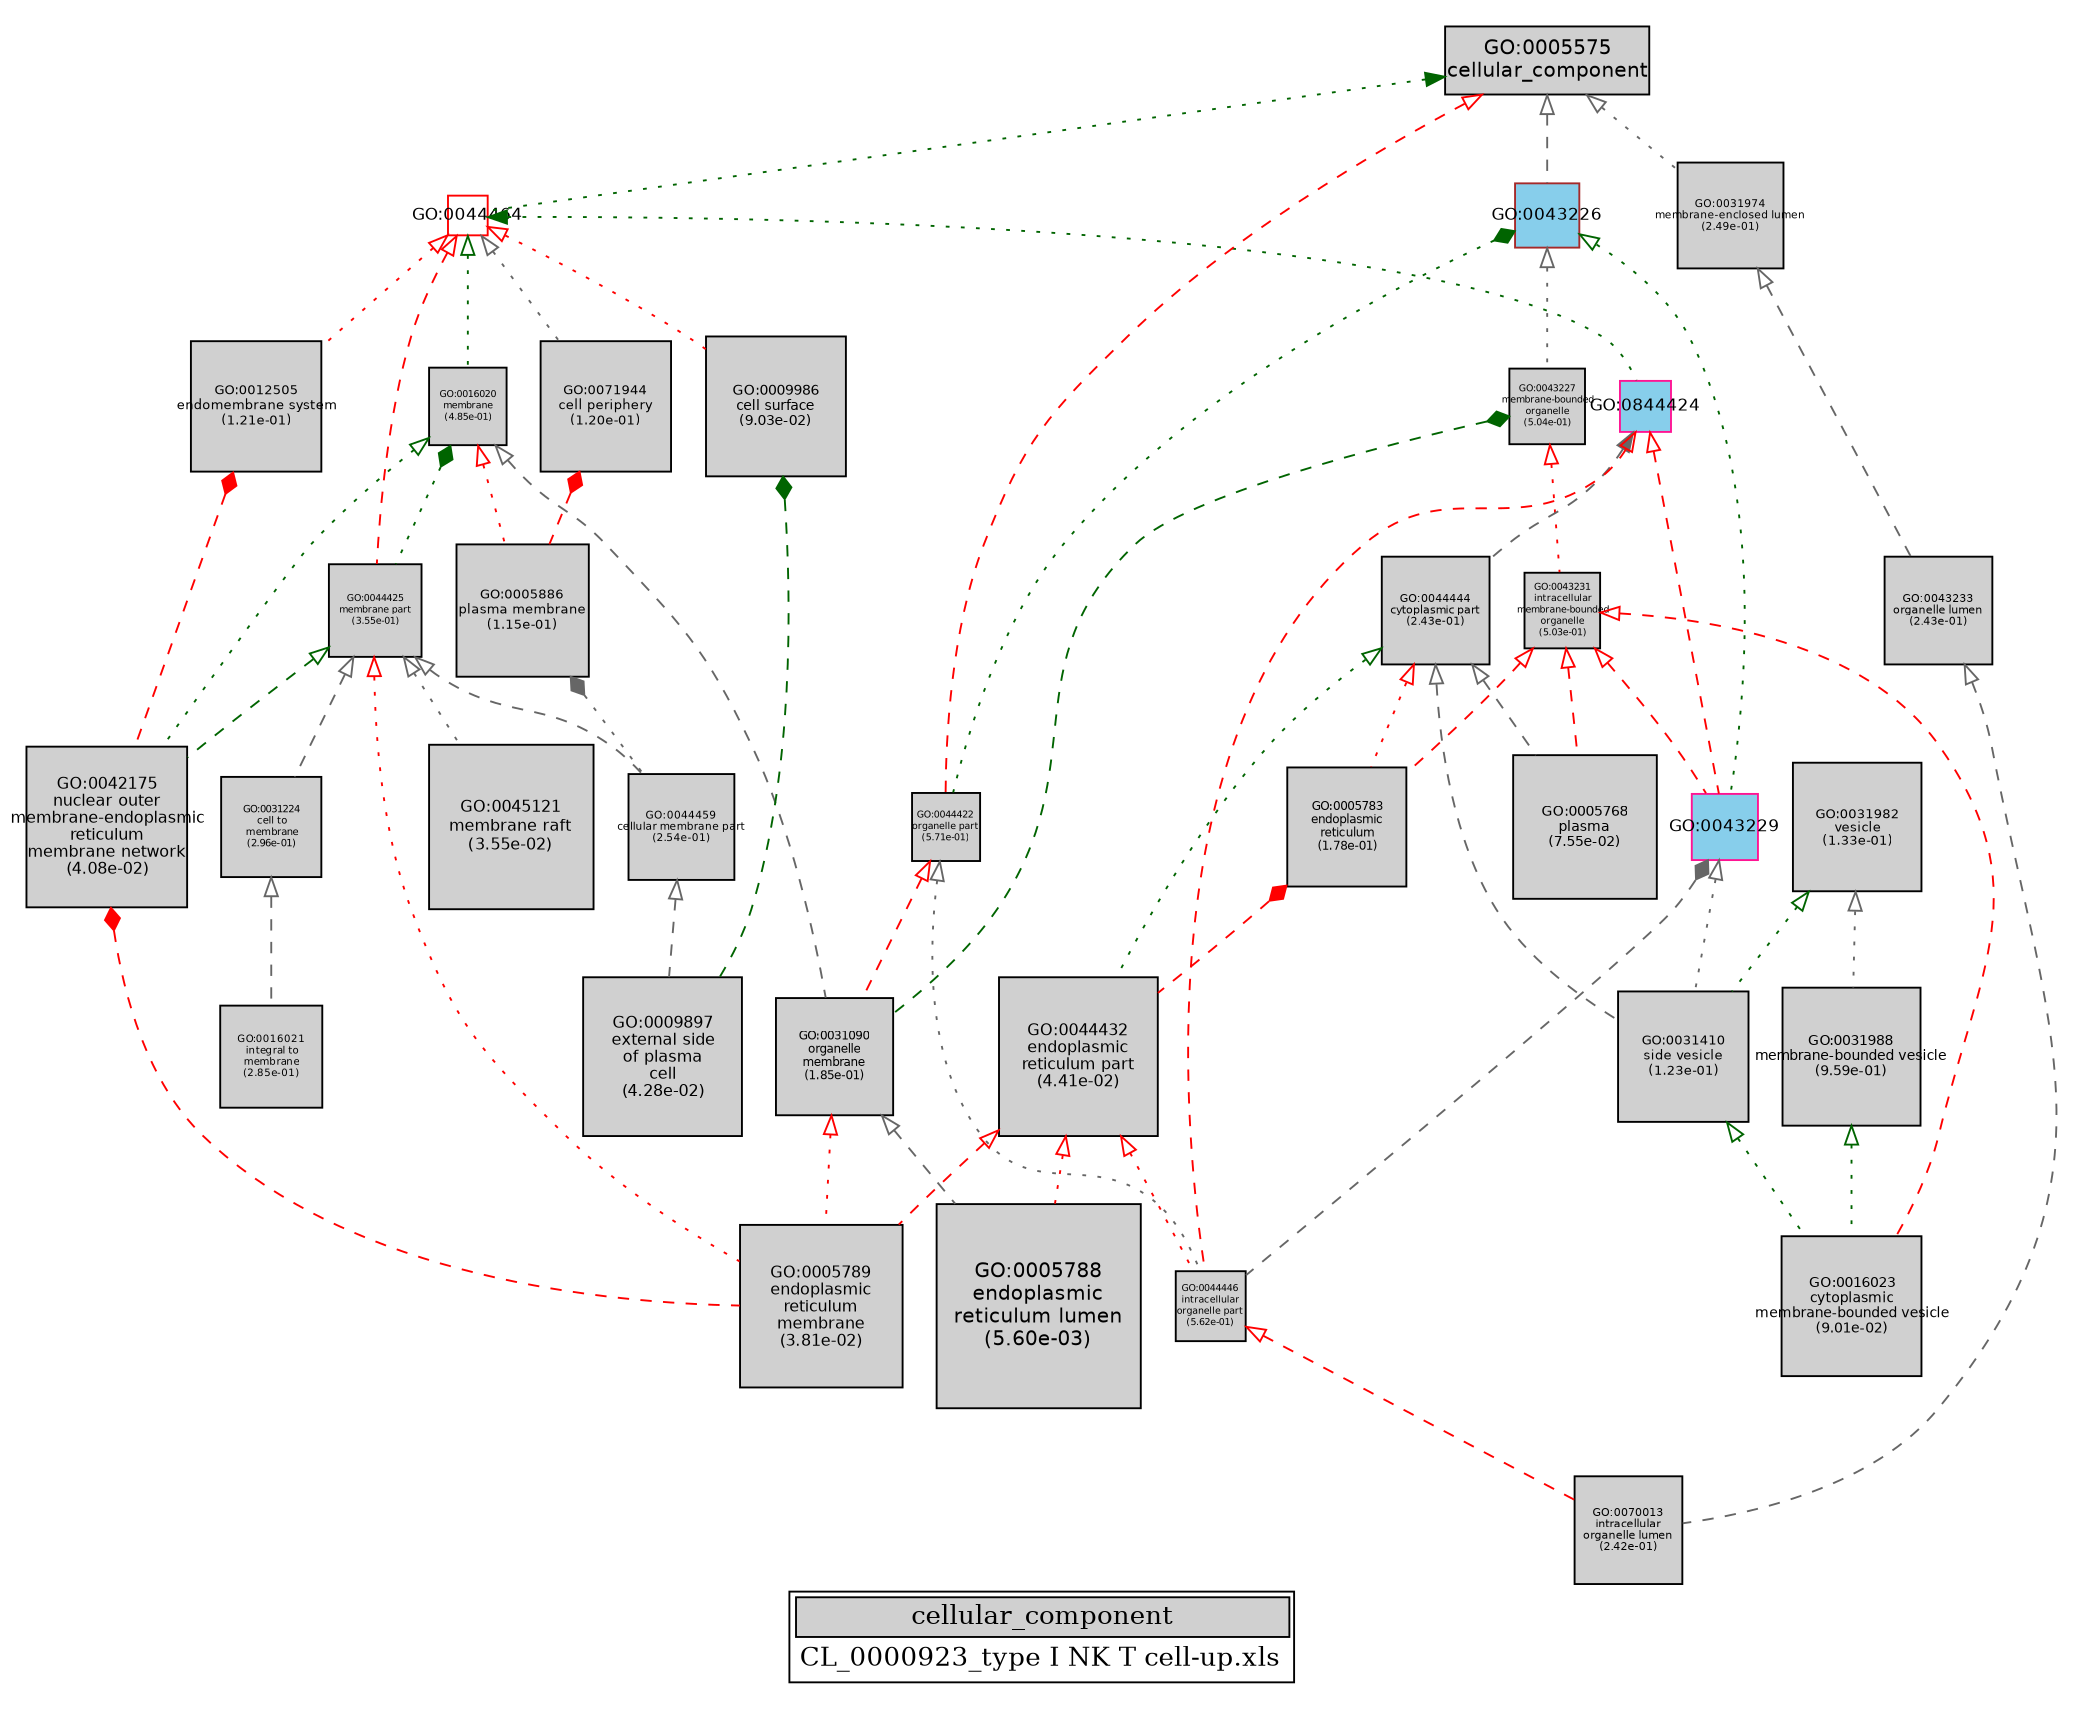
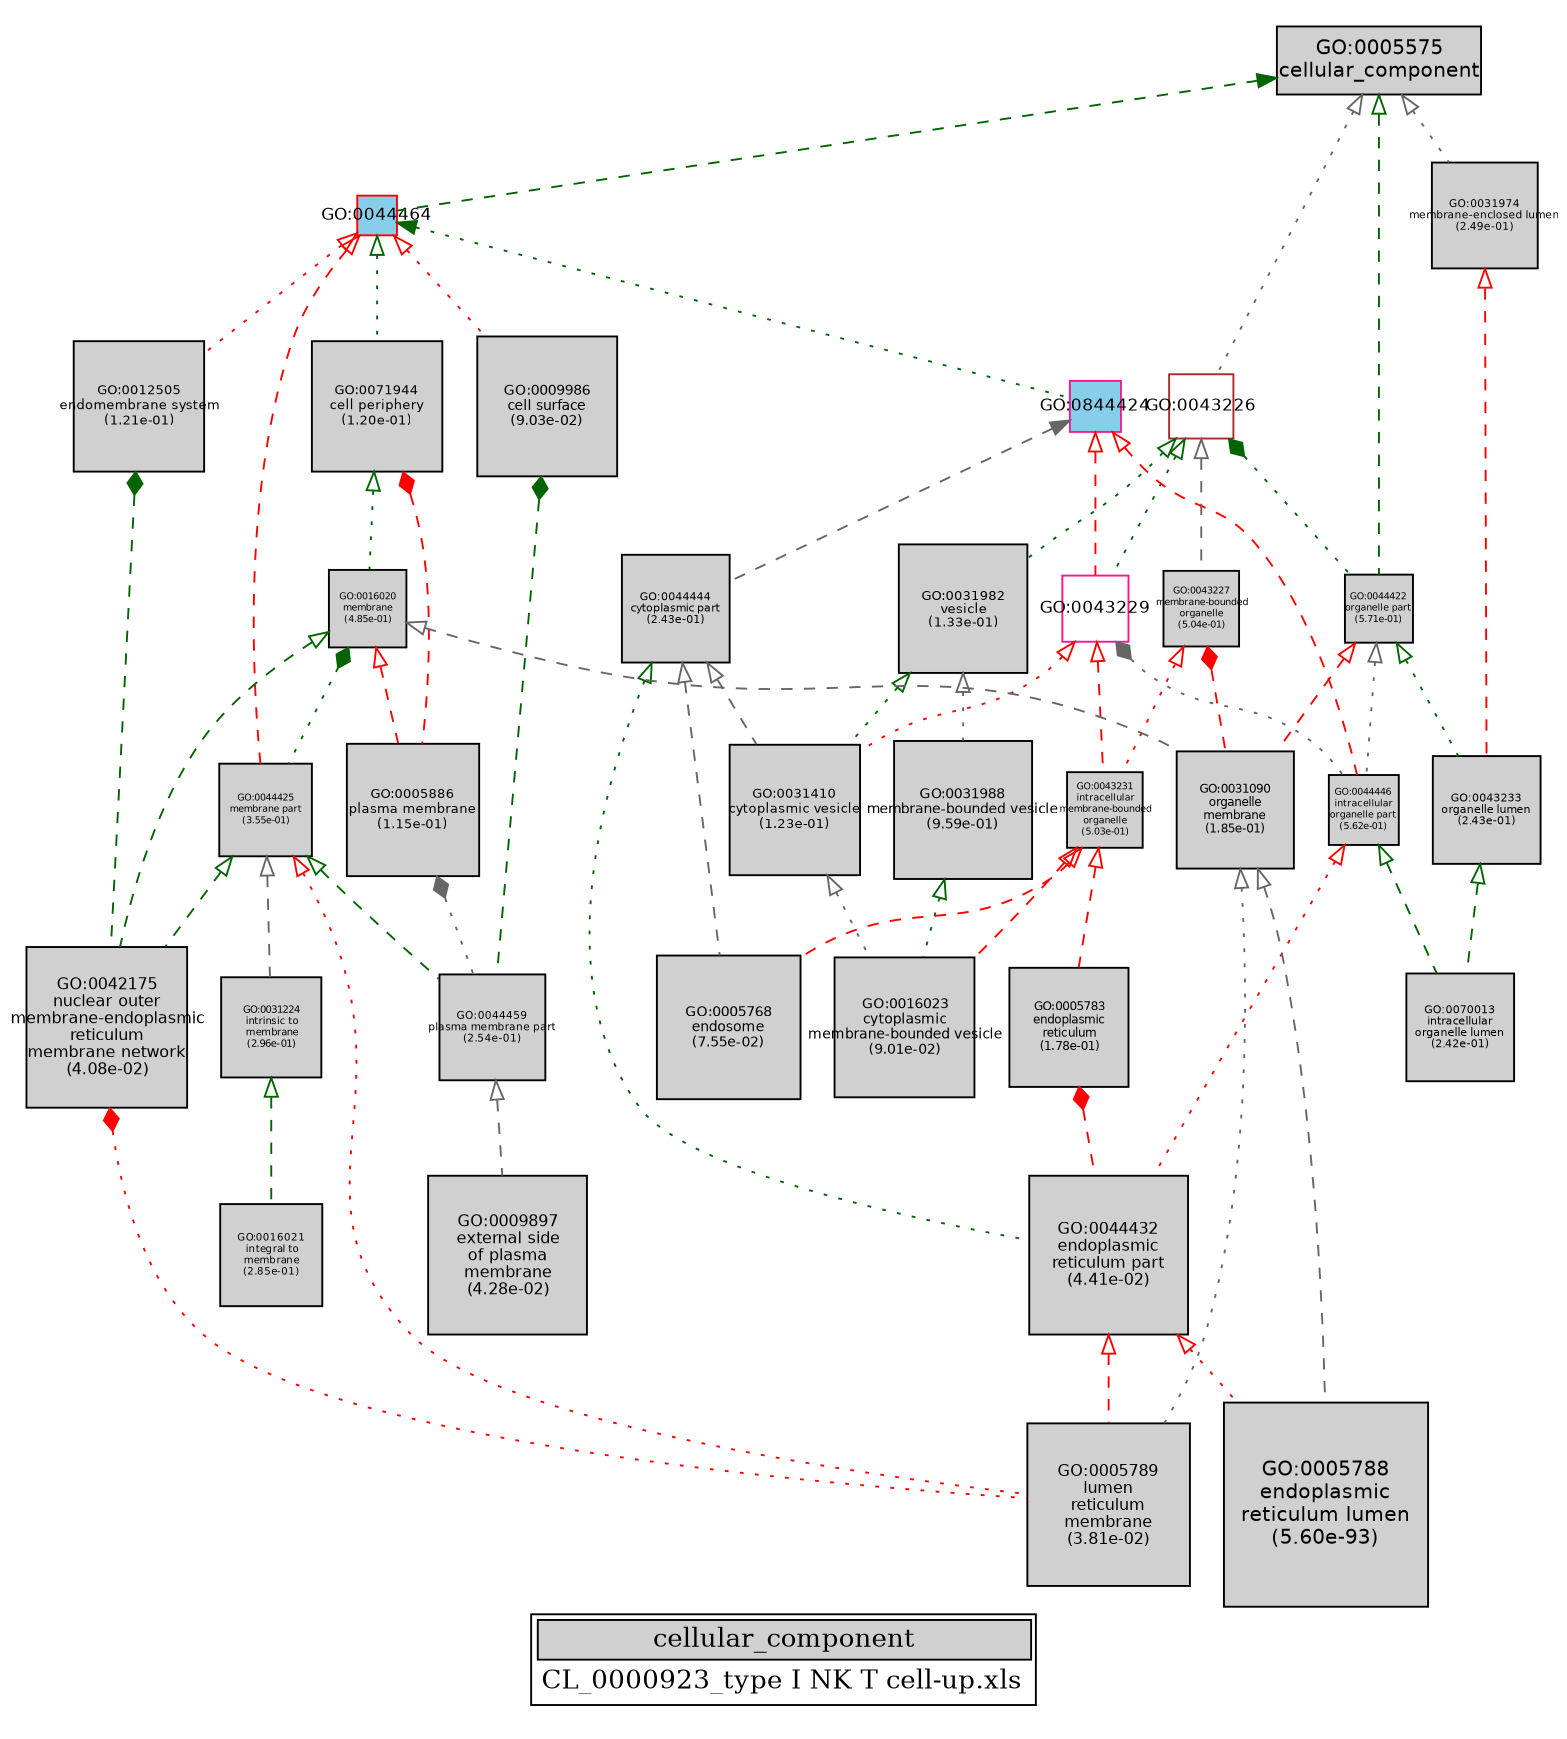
edge "GO:0044464" -> "GO:0005575": style dotted -> dashed
edge "GO:0043226" -> "GO:0005575": style dashed -> dotted
node "GO:0044464": fillcolor white -> skyblue
node "GO:0043226": fillcolor skyblue -> white
edge "GO:0071944" -> "GO:0044464": color gray40 -> darkgreen
edge "GO:0016020" -> "GO:0044464": now "GO:0016020" -> "GO:0071944"
edge "GO:0043227" -> "GO:0043226": style dotted -> dashed
edge "GO:0044422" -> "GO:0005575": color red -> darkgreen
edge "GO:0043233" -> "GO:0031974": color gray40 -> red
edge "GO:0031982" -> "GO:0043226": added
edge "GO:0005886" -> "GO:0016020": style dotted -> dashed
edge "GO:0042175" -> "GO:0016020": style dotted -> dashed
edge "GO:0031090" -> "GO:0043227": color darkgreen -> red
edge "GO:0042175" -> "GO:0012505": color red -> darkgreen
edge "GO:0043233" -> "GO:0044422": added
edge "GO:0044459" -> "GO:0044425": color gray40 -> darkgreen
edge "GO:0005783" -> "GO:0044444": removed
edge "GO:0043229" -> "GO:0043231": reversed
edge "GO:0009897" -> "GO:0009986": now "GO:0044459" -> "GO:0009986"
node "GO:0031224": text "cell to" -> "intrinsic to"
node "GO:0045121": removed
node "GO:0044459": text "cellular membrane part" -> "plasma membrane part"
node "GO:0005768": text "plasma" -> "endosome"
node "GO:0043229": fillcolor skyblue -> white
edge "GO:0031410" -> "GO:0043229": color gray40 -> red
edge "GO:0016021" -> "GO:0031224": color gray40 -> darkgreen
node "GO:0031410": text "side vesicle" -> "cytoplasmic vesicle"
node "GO:0009897": text "cell" -> "membrane"
edge "GO:0044446" -> "GO:0043229": style dashed -> dotted
edge "GO:0005789" -> "GO:0031090": color red -> gray40
edge "GO:0016023" -> "GO:0031410": color darkgreen -> gray40
edge "GO:0070013" -> "GO:0043233": color gray40 -> darkgreen
edge "GO:0044446" -> "GO:0044432": reversed
edge "GO:0005789" -> "GO:0042175": style dashed -> dotted
node "GO:0005789": text "endoplasmic" -> "lumen"
node "GO:0005788": text "(5.60e-03)" -> "(5.60e-93)"
edge "GO:0070013" -> "GO:0044446": color red -> darkgreen
